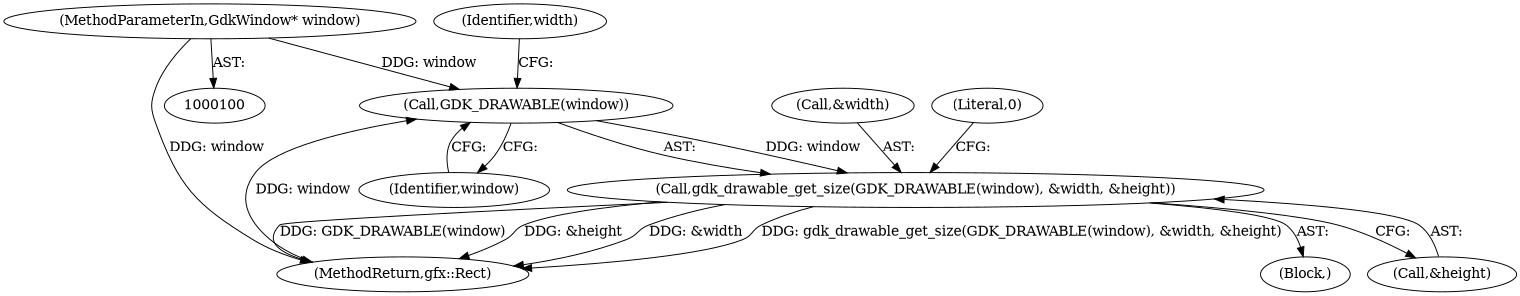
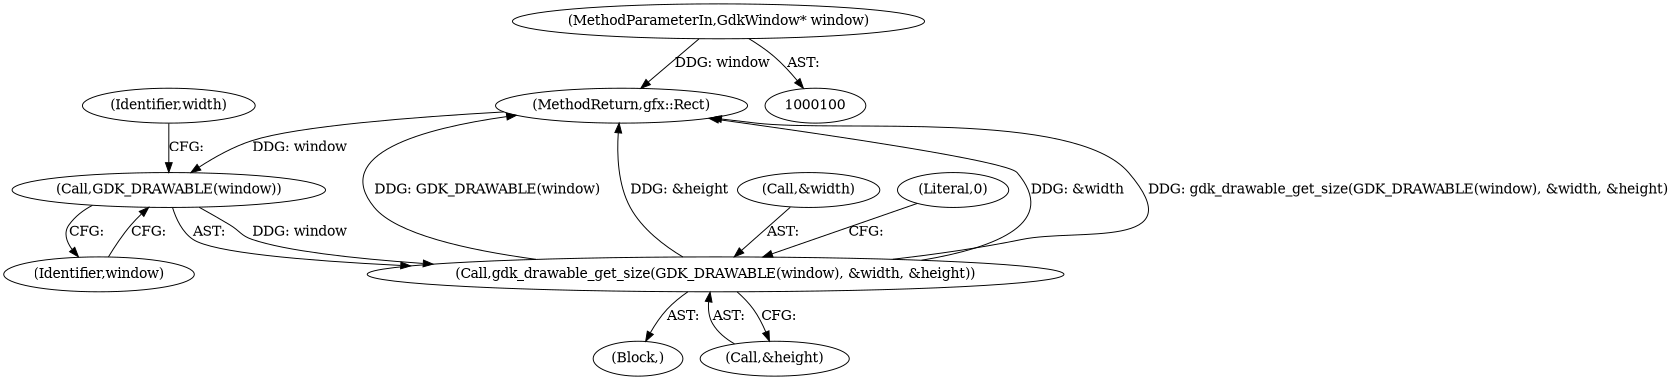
edge "(MethodParameterIn,GdkWindow* window)" -> "(Call,GDK_DRAWABLE(window))": removed, label "DDG: window"
